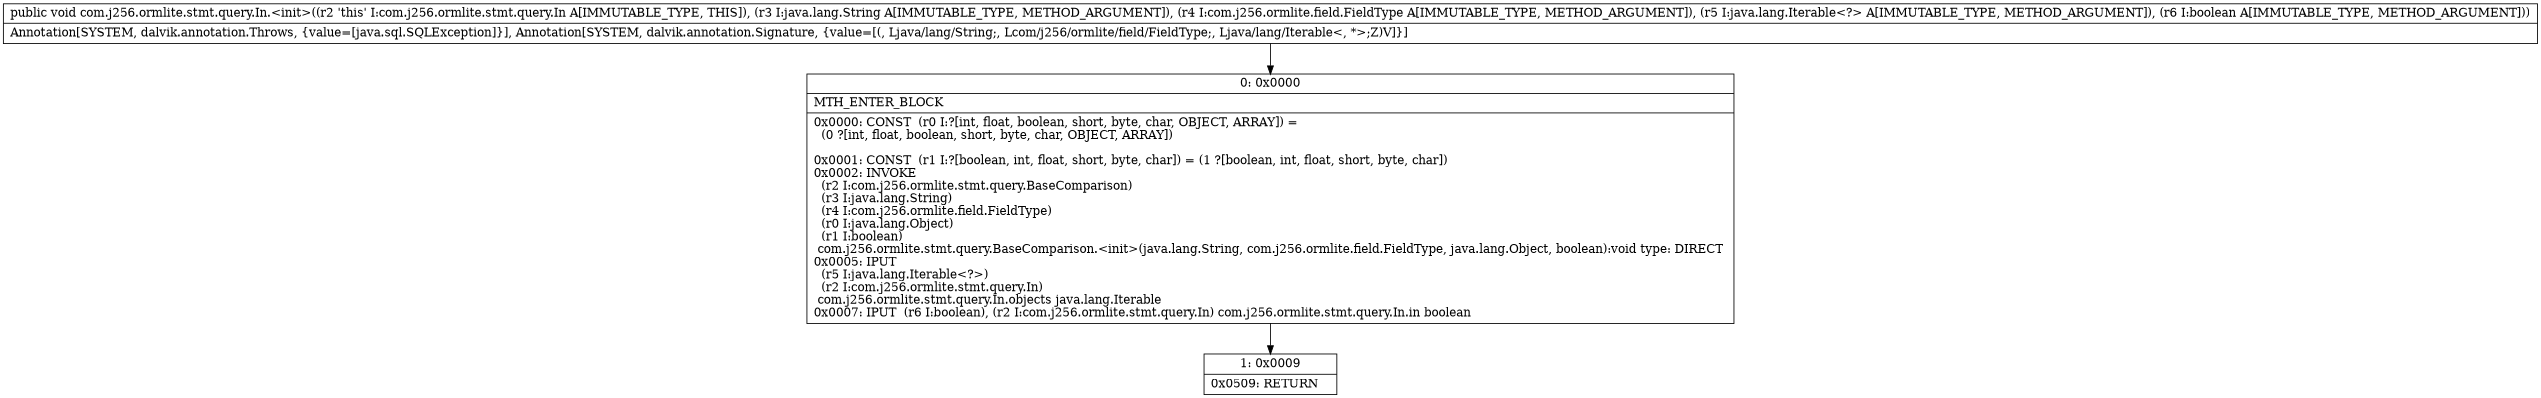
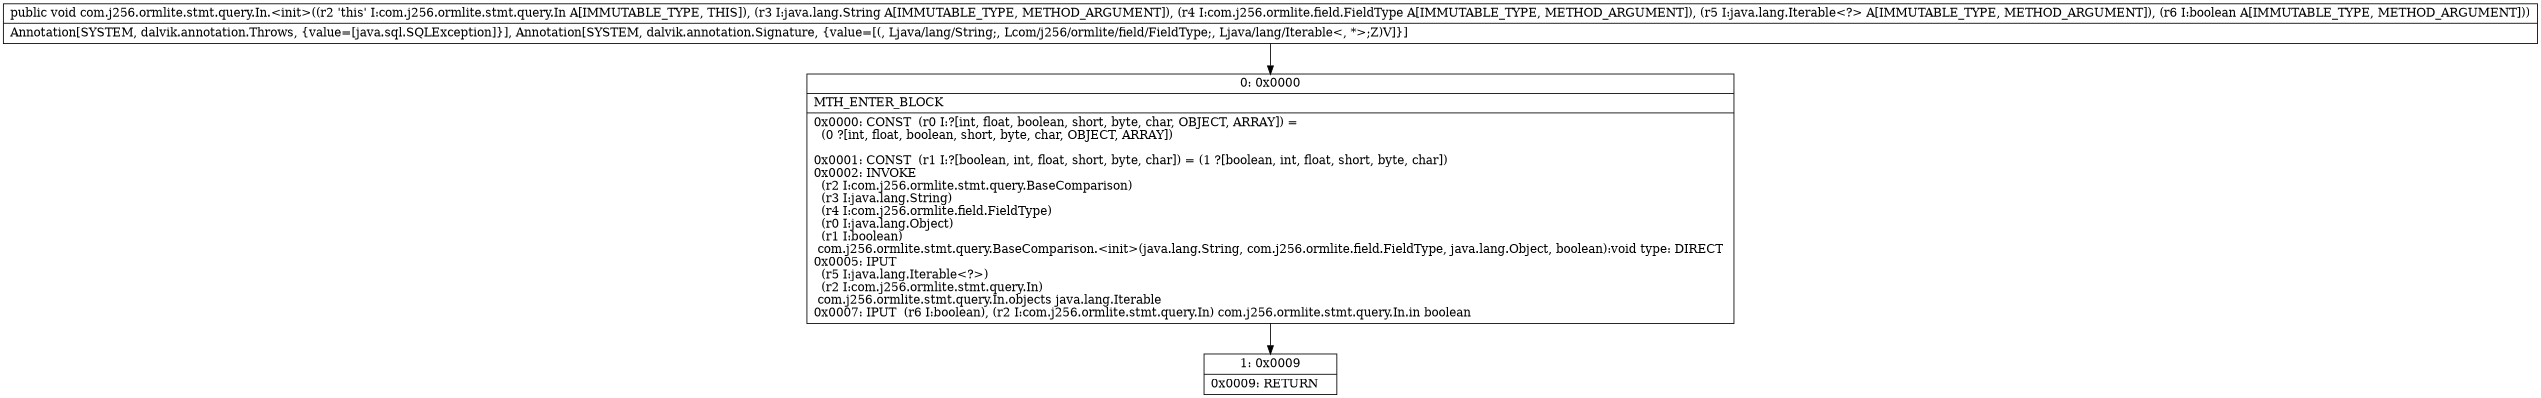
node "1: 0x0009": text "0x0509: RETURN" -> "0x0009: RETURN"
